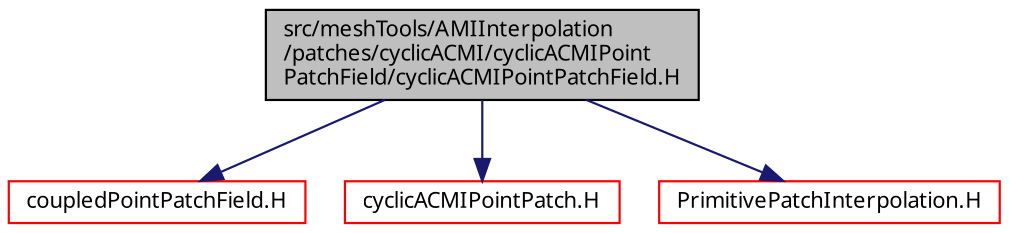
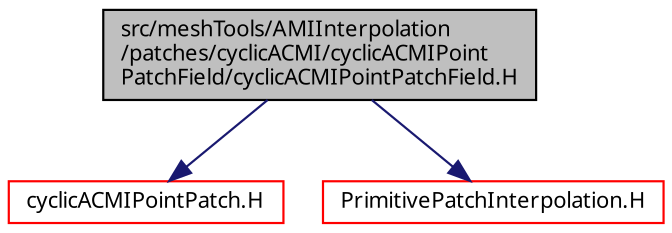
node "coupledPointPatchField.H": removed
